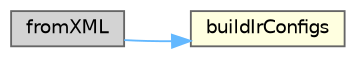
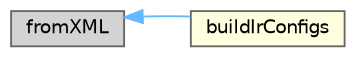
edge "fromXML" -> "buildIrConfigs": reversed
